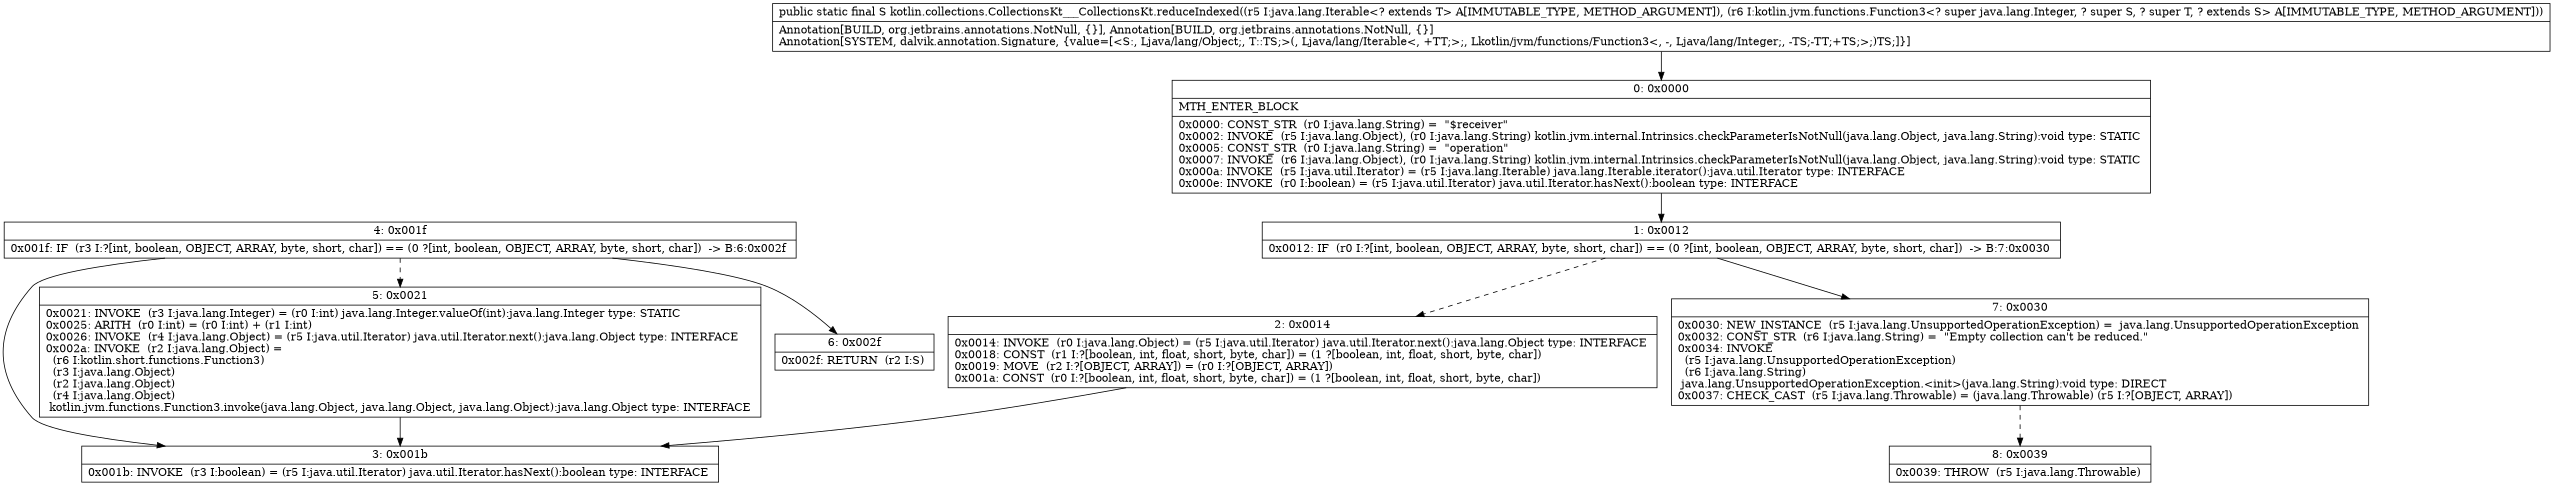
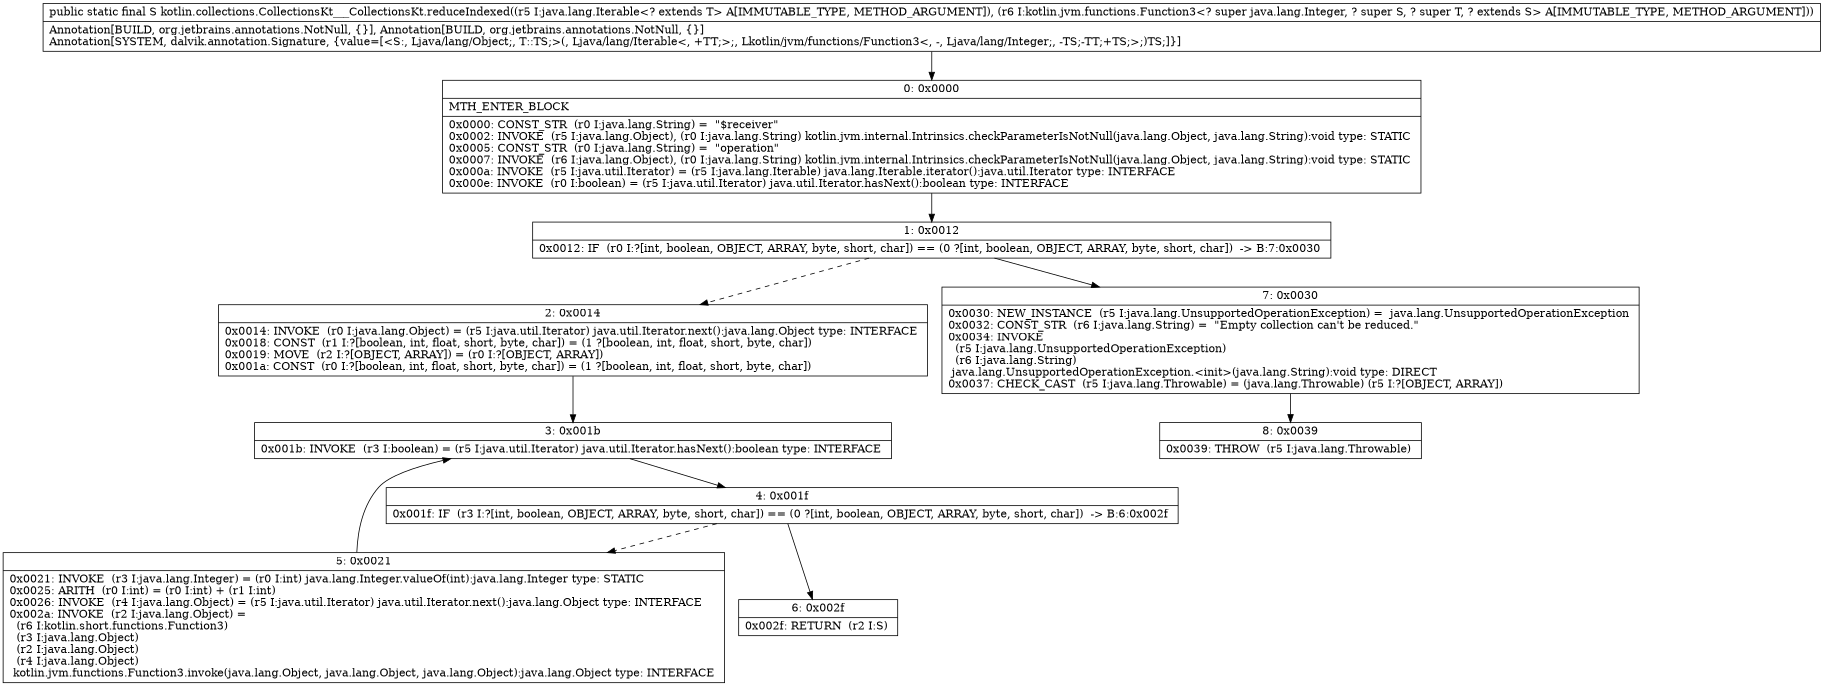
edge "4: 0x001f" -> "3: 0x001b": reversed
edge "7: 0x0030" -> "8: 0x0039": style dashed -> solid
